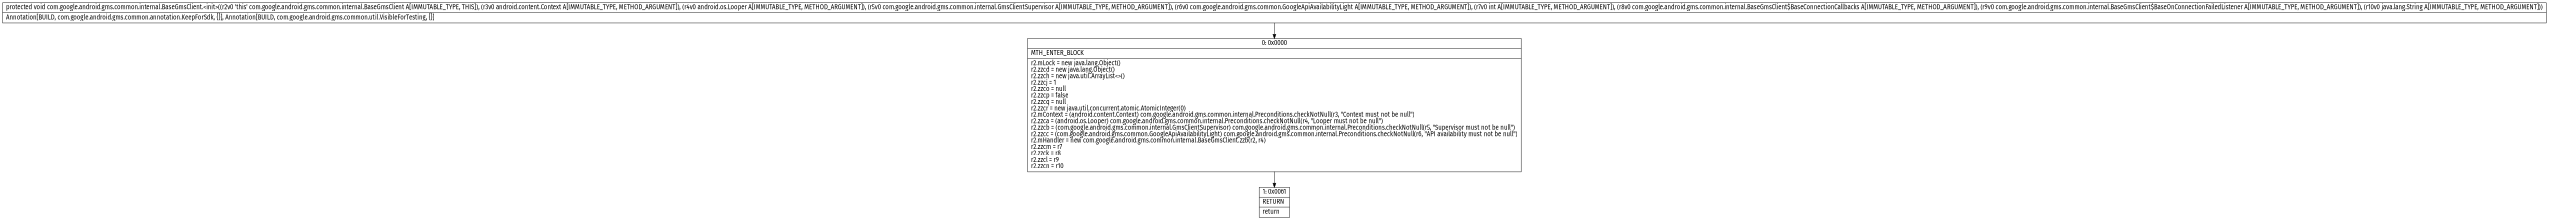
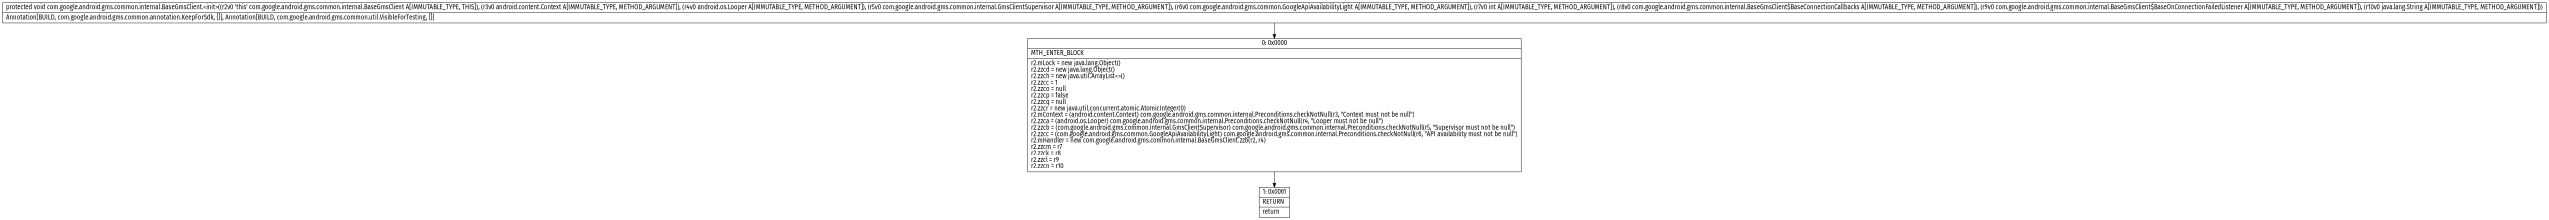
node "0: 0x0000": text "r2.zzcj = 1" -> "r2.zzcc = 1"
